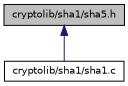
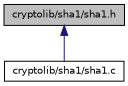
node "cryptolib/sha1/sha5.h": label "cryptolib/sha1/sha5.h" -> "cryptolib/sha1/sha1.h"
